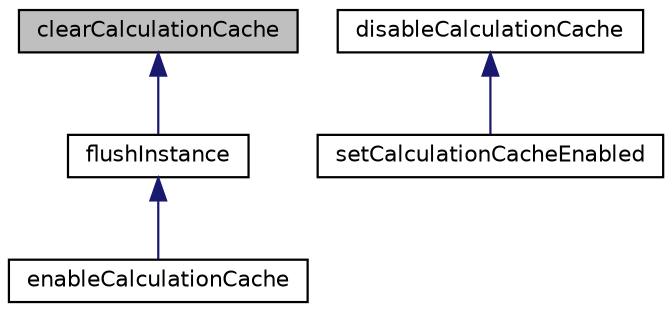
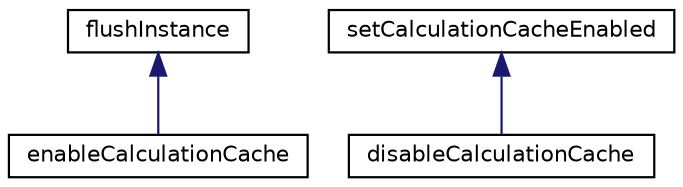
node "clearCalculationCache": removed
edge "setCalculationCacheEnabled" -> "disableCalculationCache": reversed
